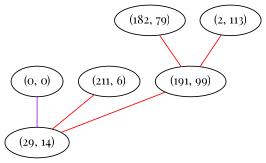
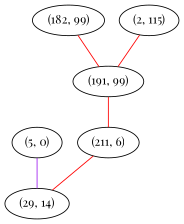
node "(182, 79)": label "(182, 79)" -> "(182, 99)"
node "(2, 113)": label "(2, 113)" -> "(2, 115)"
node "(0, 0)": label "(0, 0)" -> "(5, 0)"
edge "(191, 99)" -- "(29, 14)": now "(191, 99)" -- "(211, 6)"
